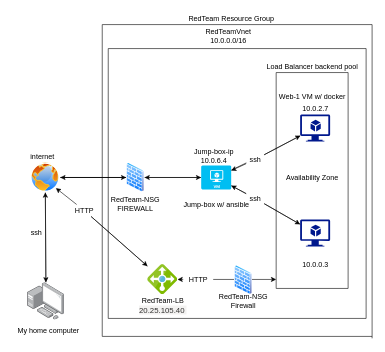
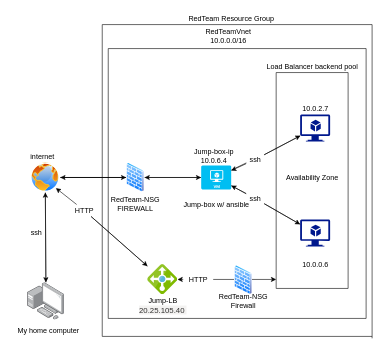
node "Web-1 VM w/ docker": removed
node "10.0.0.3": label "10.0.0.3" -> "10.0.0.6"
node "RedTeam-LB": label "RedTeam-LB" -> "Jump-LB"
